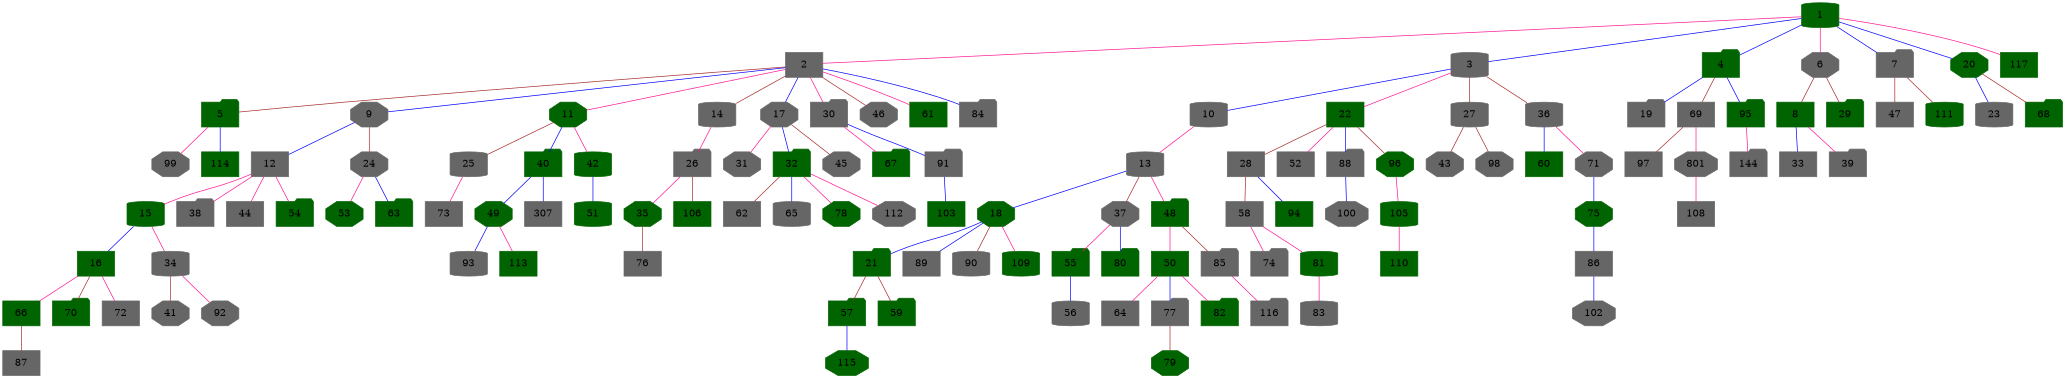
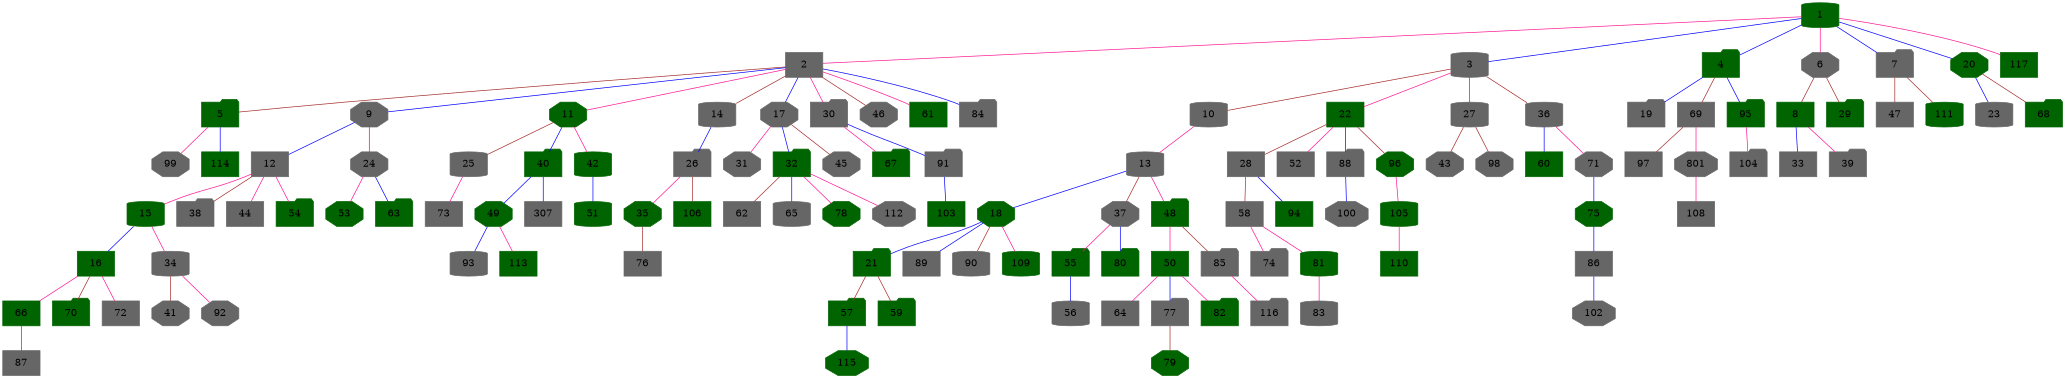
edge "3" -- "10": color blue -> brown
edge "14" -- "26": color deeppink -> blue
node "144": label "144" -> "104"
edge "12" -- "38": color deeppink -> brown
